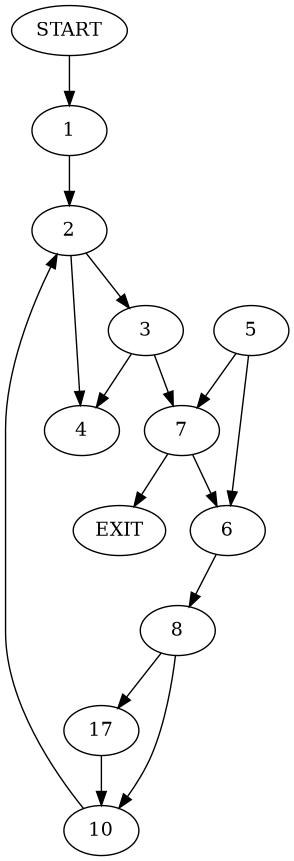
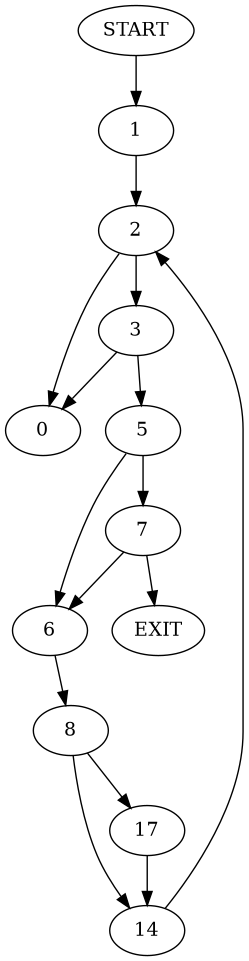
edge "3" -> "7": now "3" -> "5"
node "4": label "4" -> "0"
node "10": label "10" -> "14"
